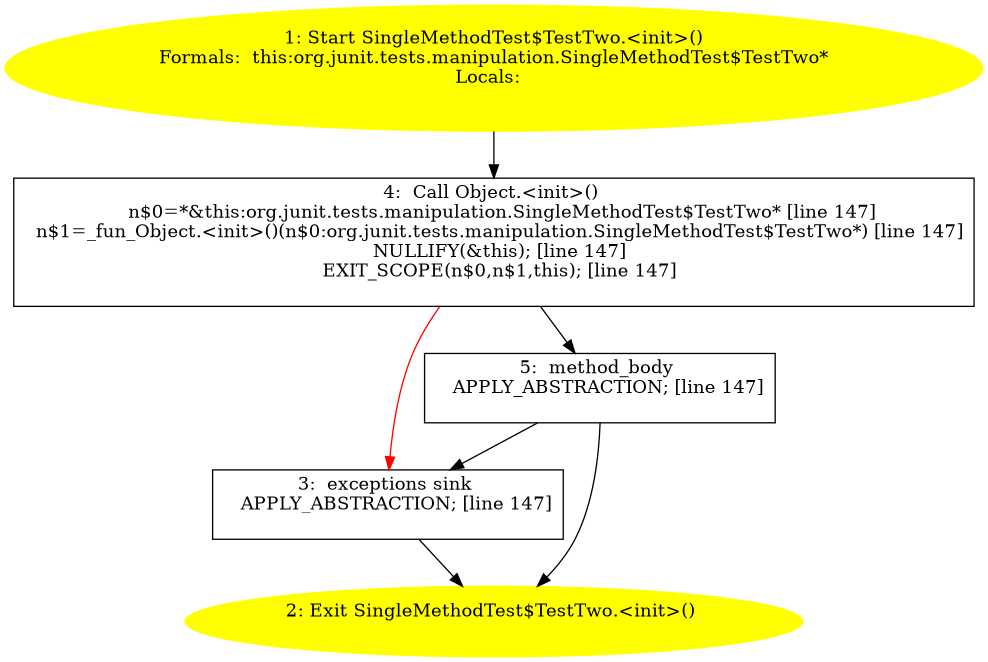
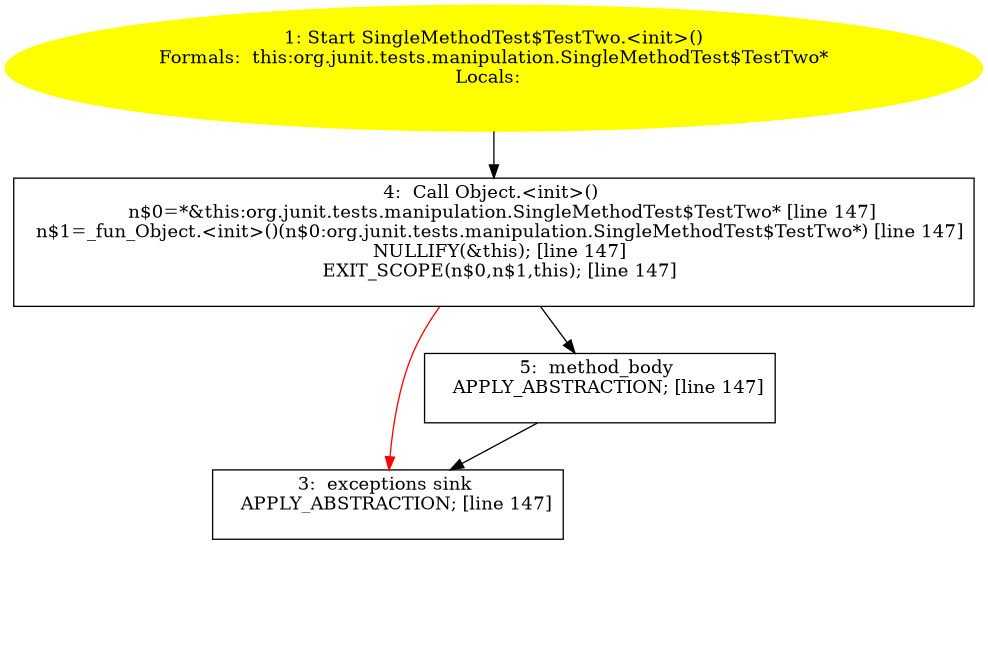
node "2: Exit SingleMethodTest$TestTwo.<init>()": removed
